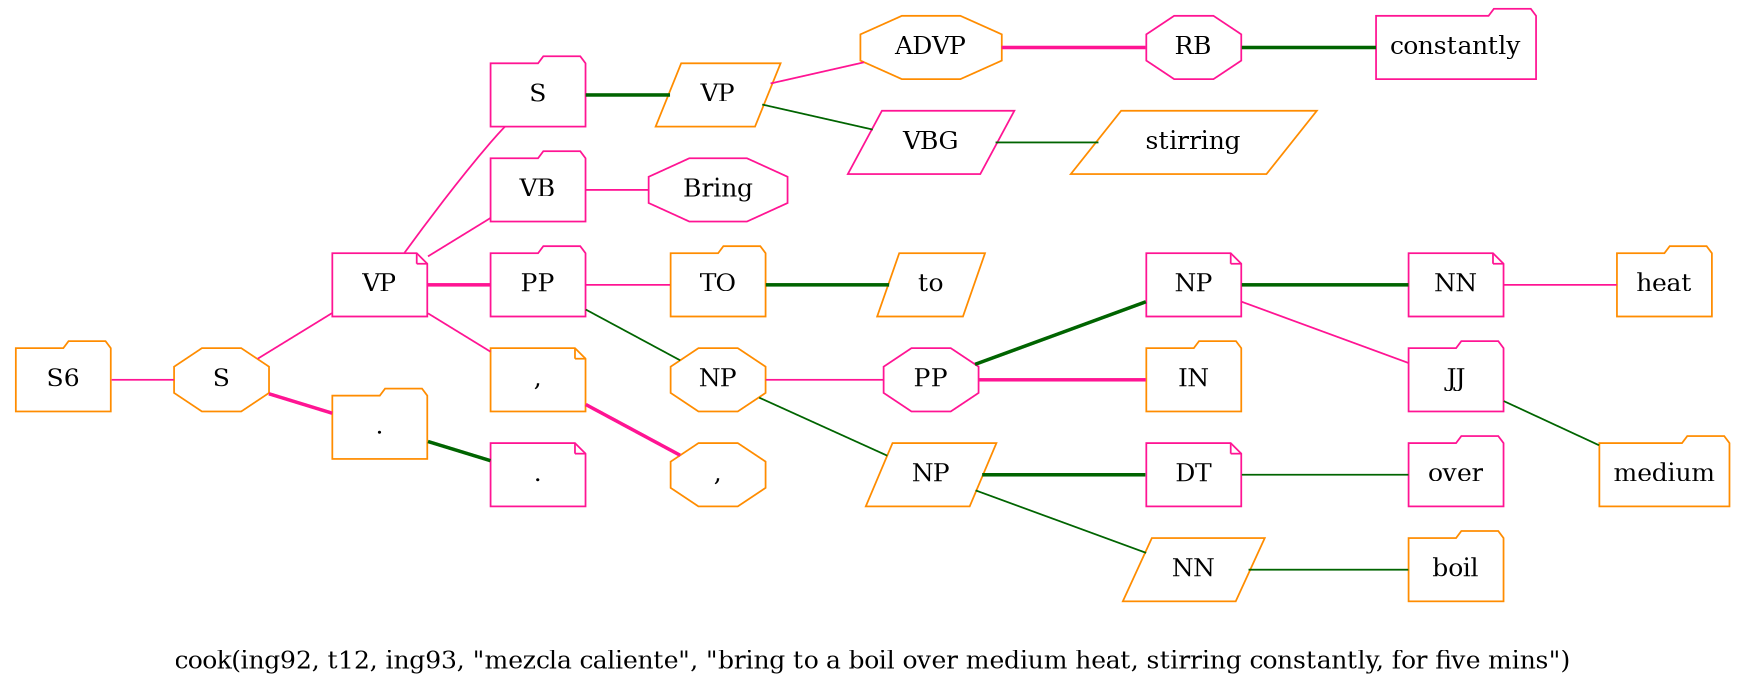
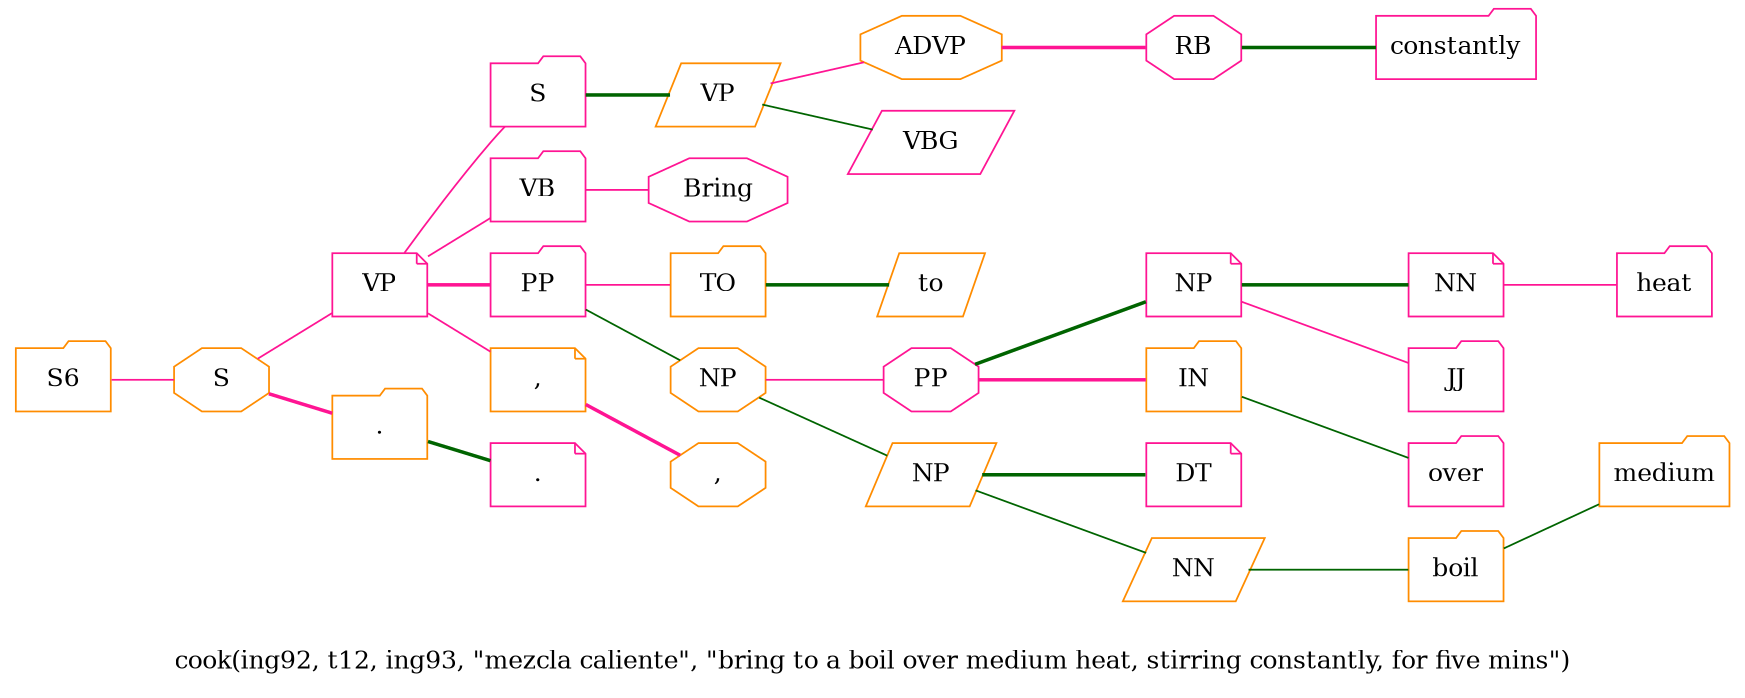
node "stirring": removed
node "heat": color darkorange -> deeppink
edge "JJ" -- "medium": now "boil" -- "medium"
edge "DT" -- "over": now "IN" -- "over"
